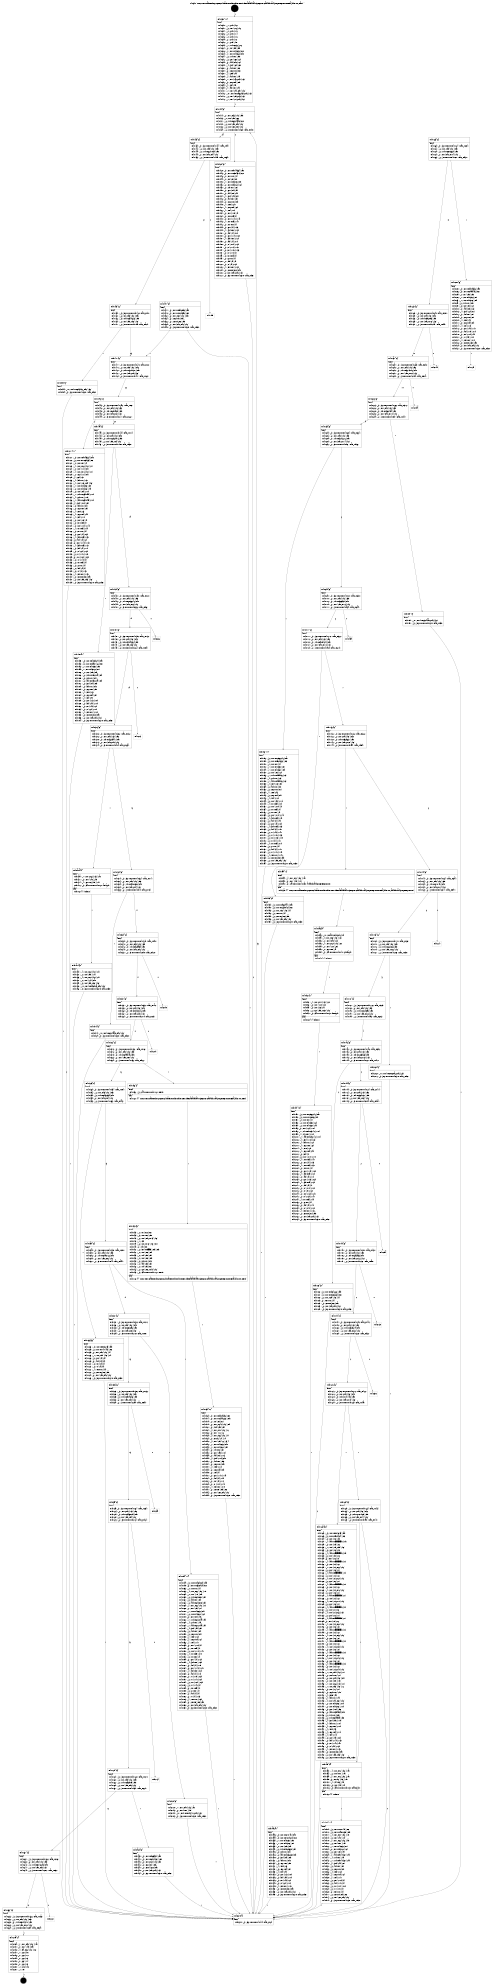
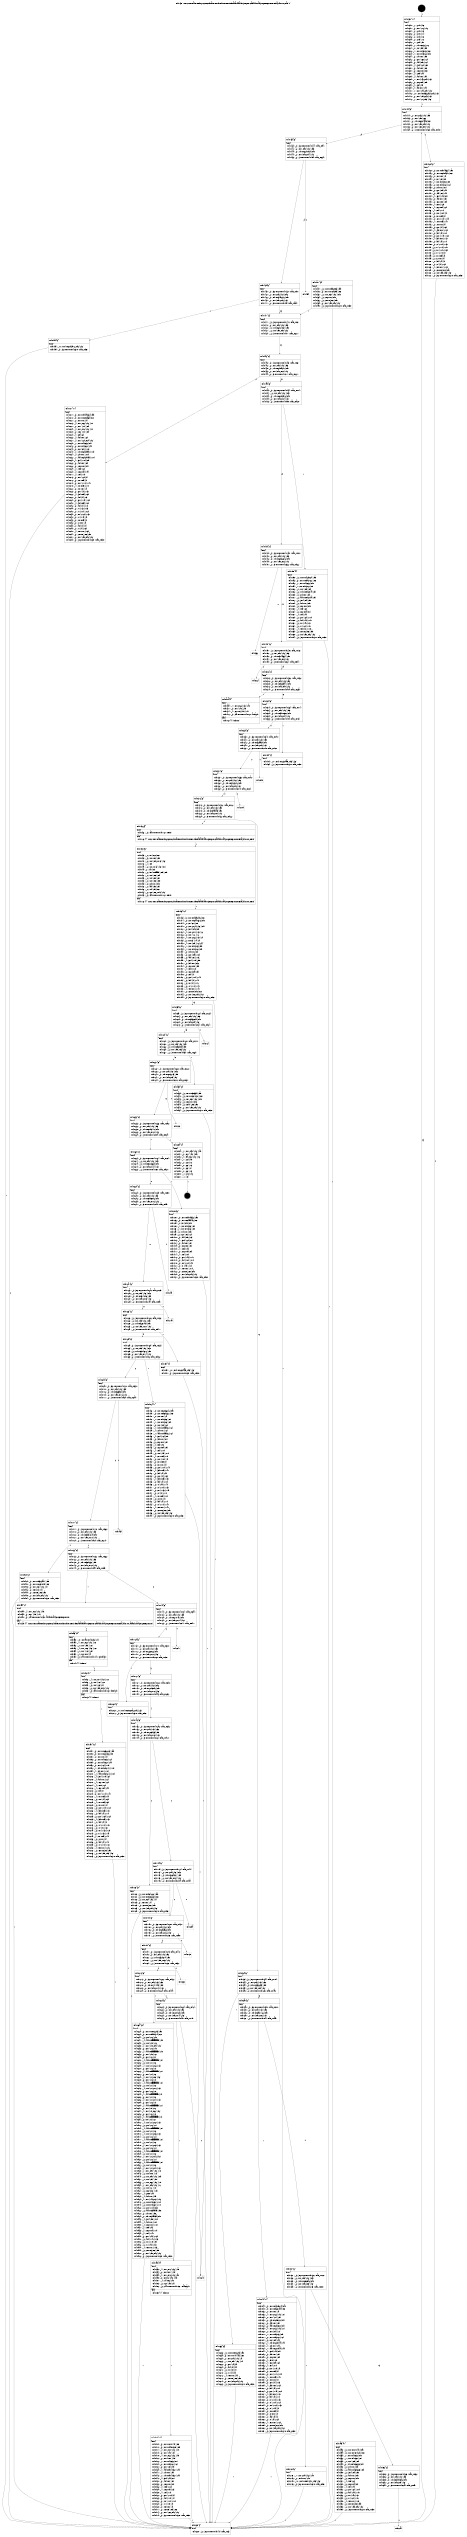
node "0x401a1d [30]": removed
edge "0x401653 [28]" -> "0x40166f [28]": added, label "11"
edge "0x4015e3 [28]" -> "0x4015ff [28]": now "0x401d6f [112]" -> "0x4015ff [28]"
edge "0x40182f [28]" -> "0x40237e [5]": now "0x40182f [28]" -> "0x40184b"
